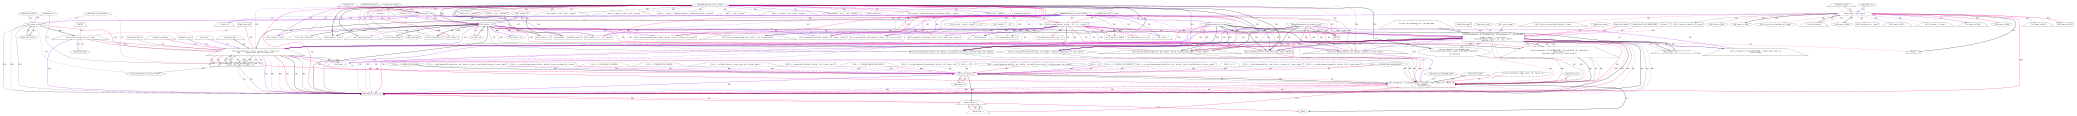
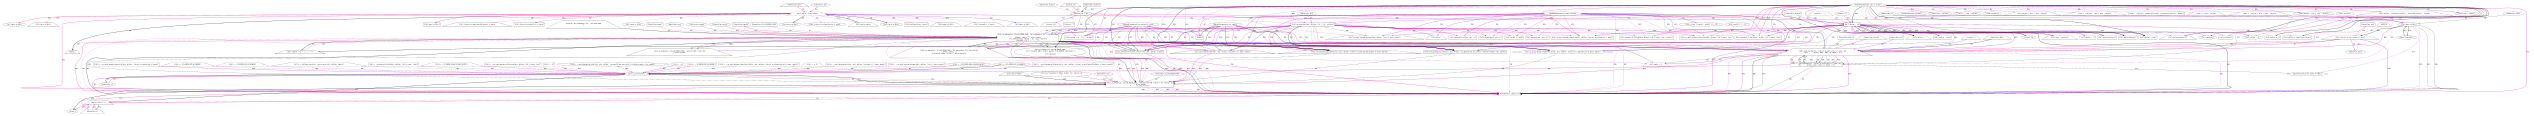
edge "(MethodParameterIn,const u8 *obj)" -> "(MethodParameterIn,int depth)": now "(MethodParameterIn,const u8 *obj)" -> "(Call,memcpy(id->value, obj, c))"
node "(Call,objlen < 1)": added
